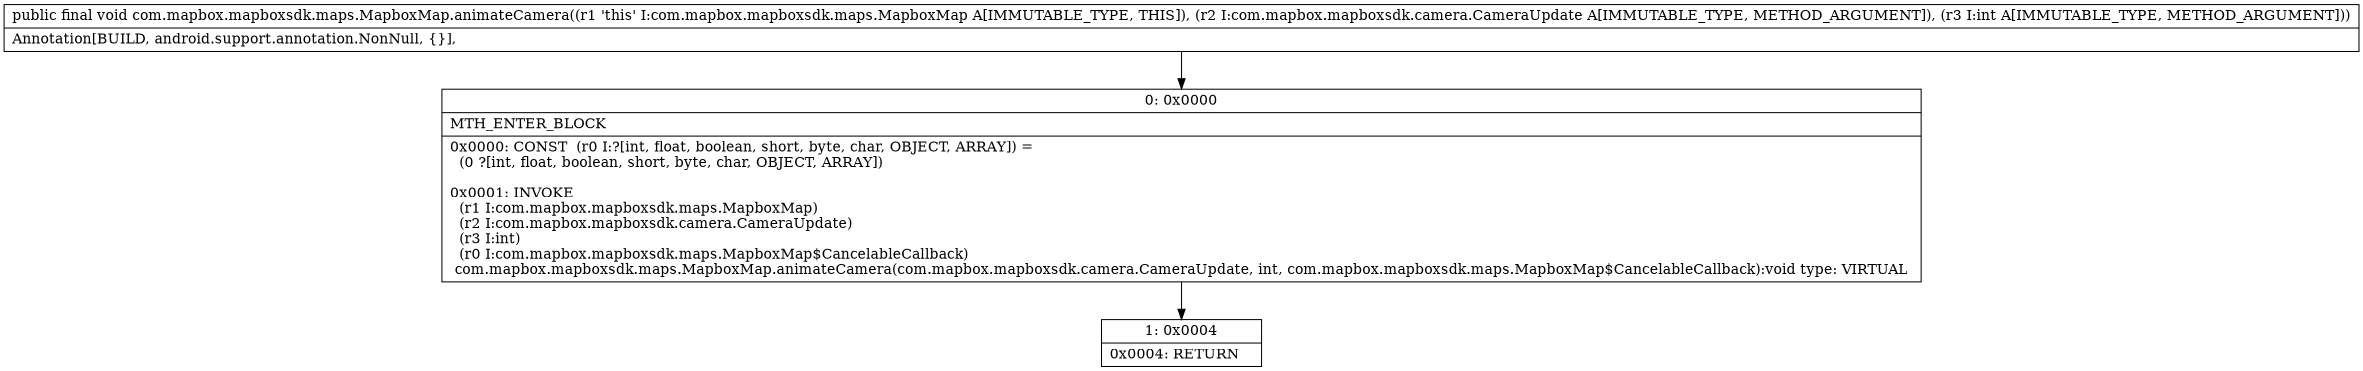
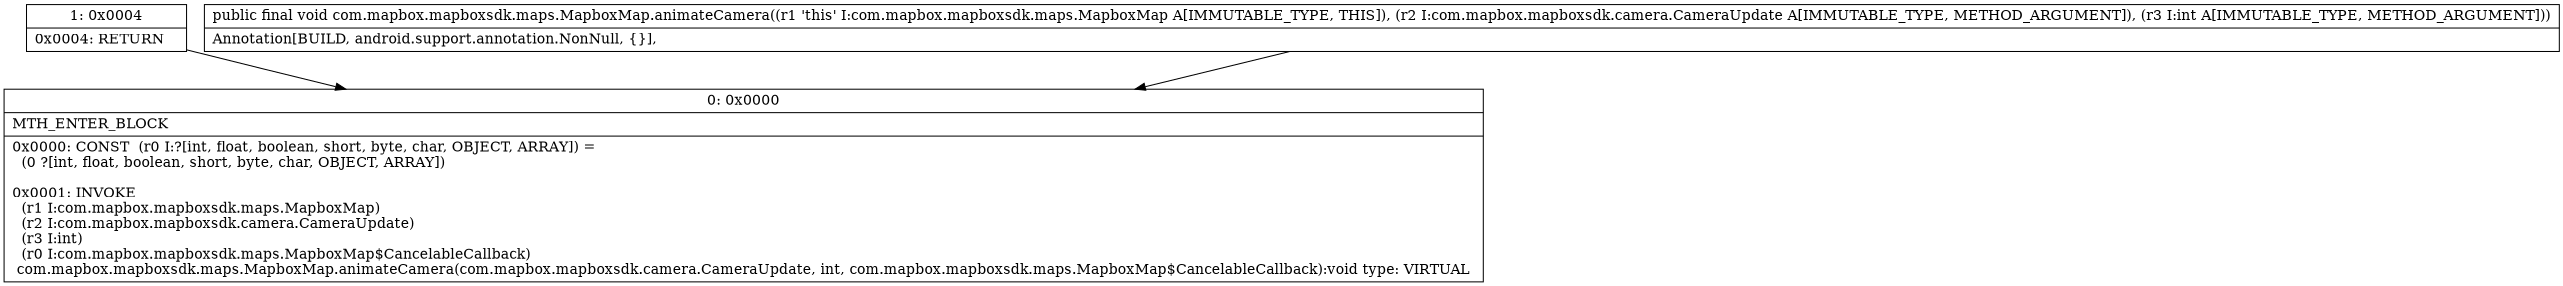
edge "0: 0x0000" -> "1: 0x0004": reversed
